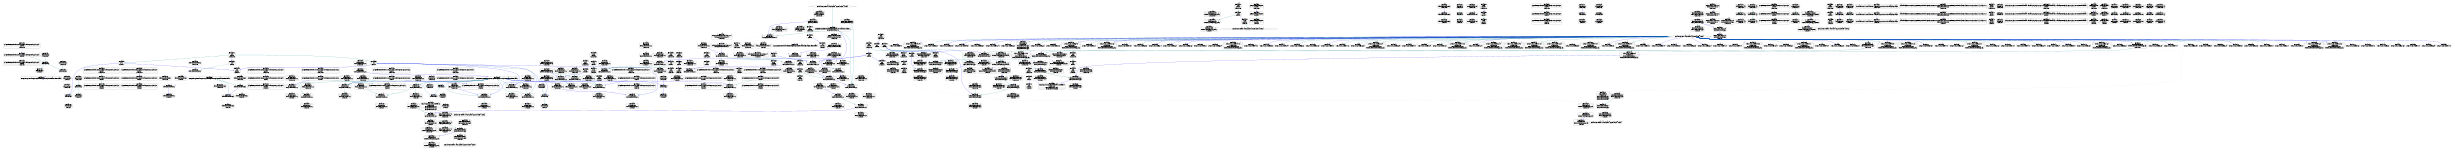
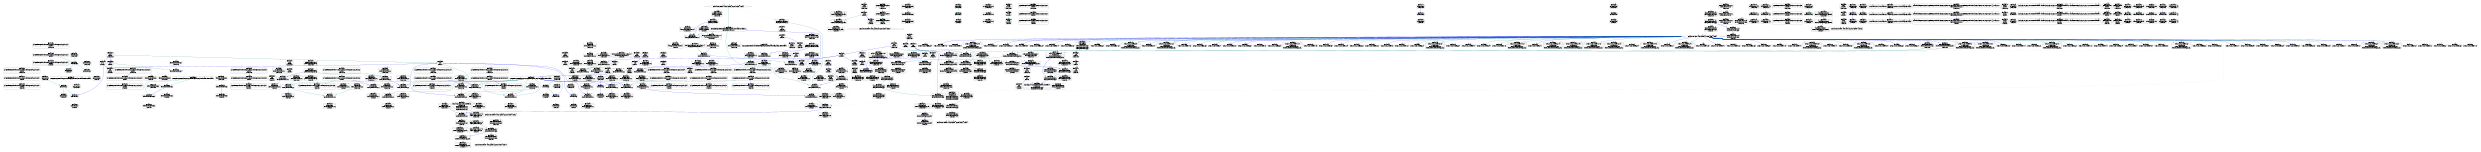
node "CE0x4bbbe80": text "security/selinux/bef.c,5330" -> "security/selinux/hooks.c,5330"
node "CE0x4bf33e0": added
